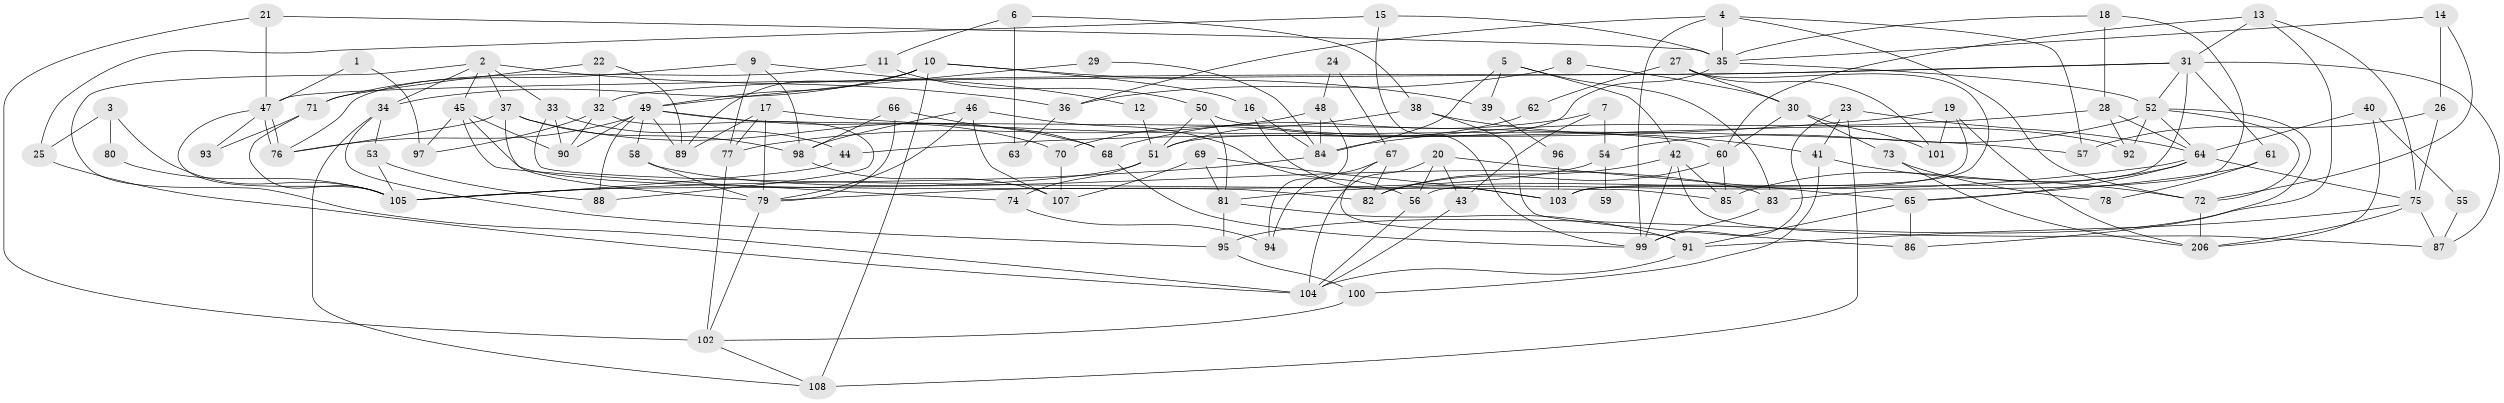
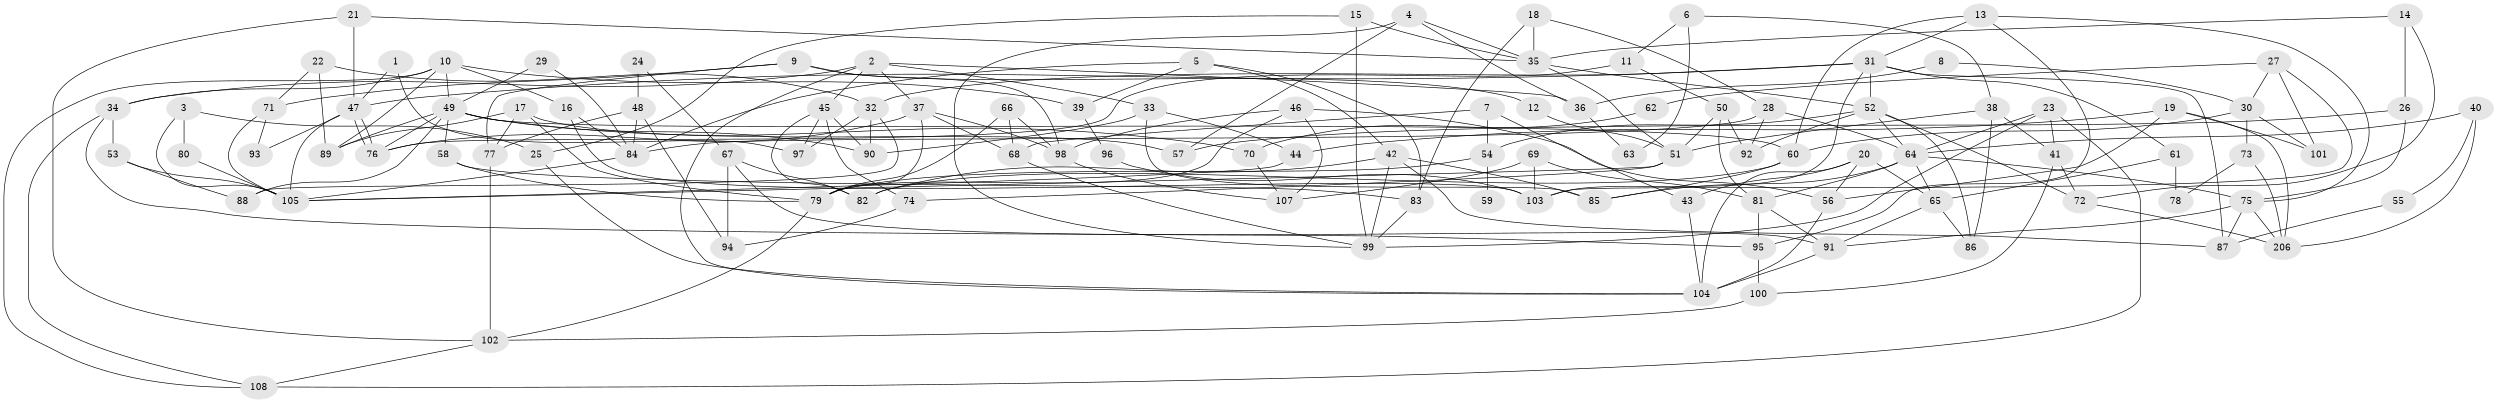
edge "4" -- "72": removed
